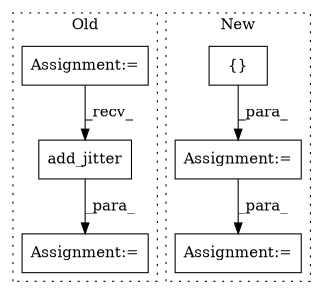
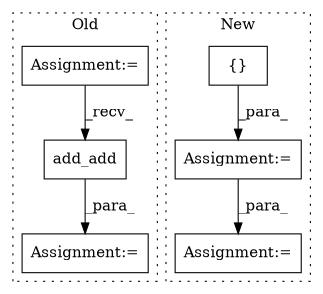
node "add_jitter": label "add_jitter" -> "add_add"
